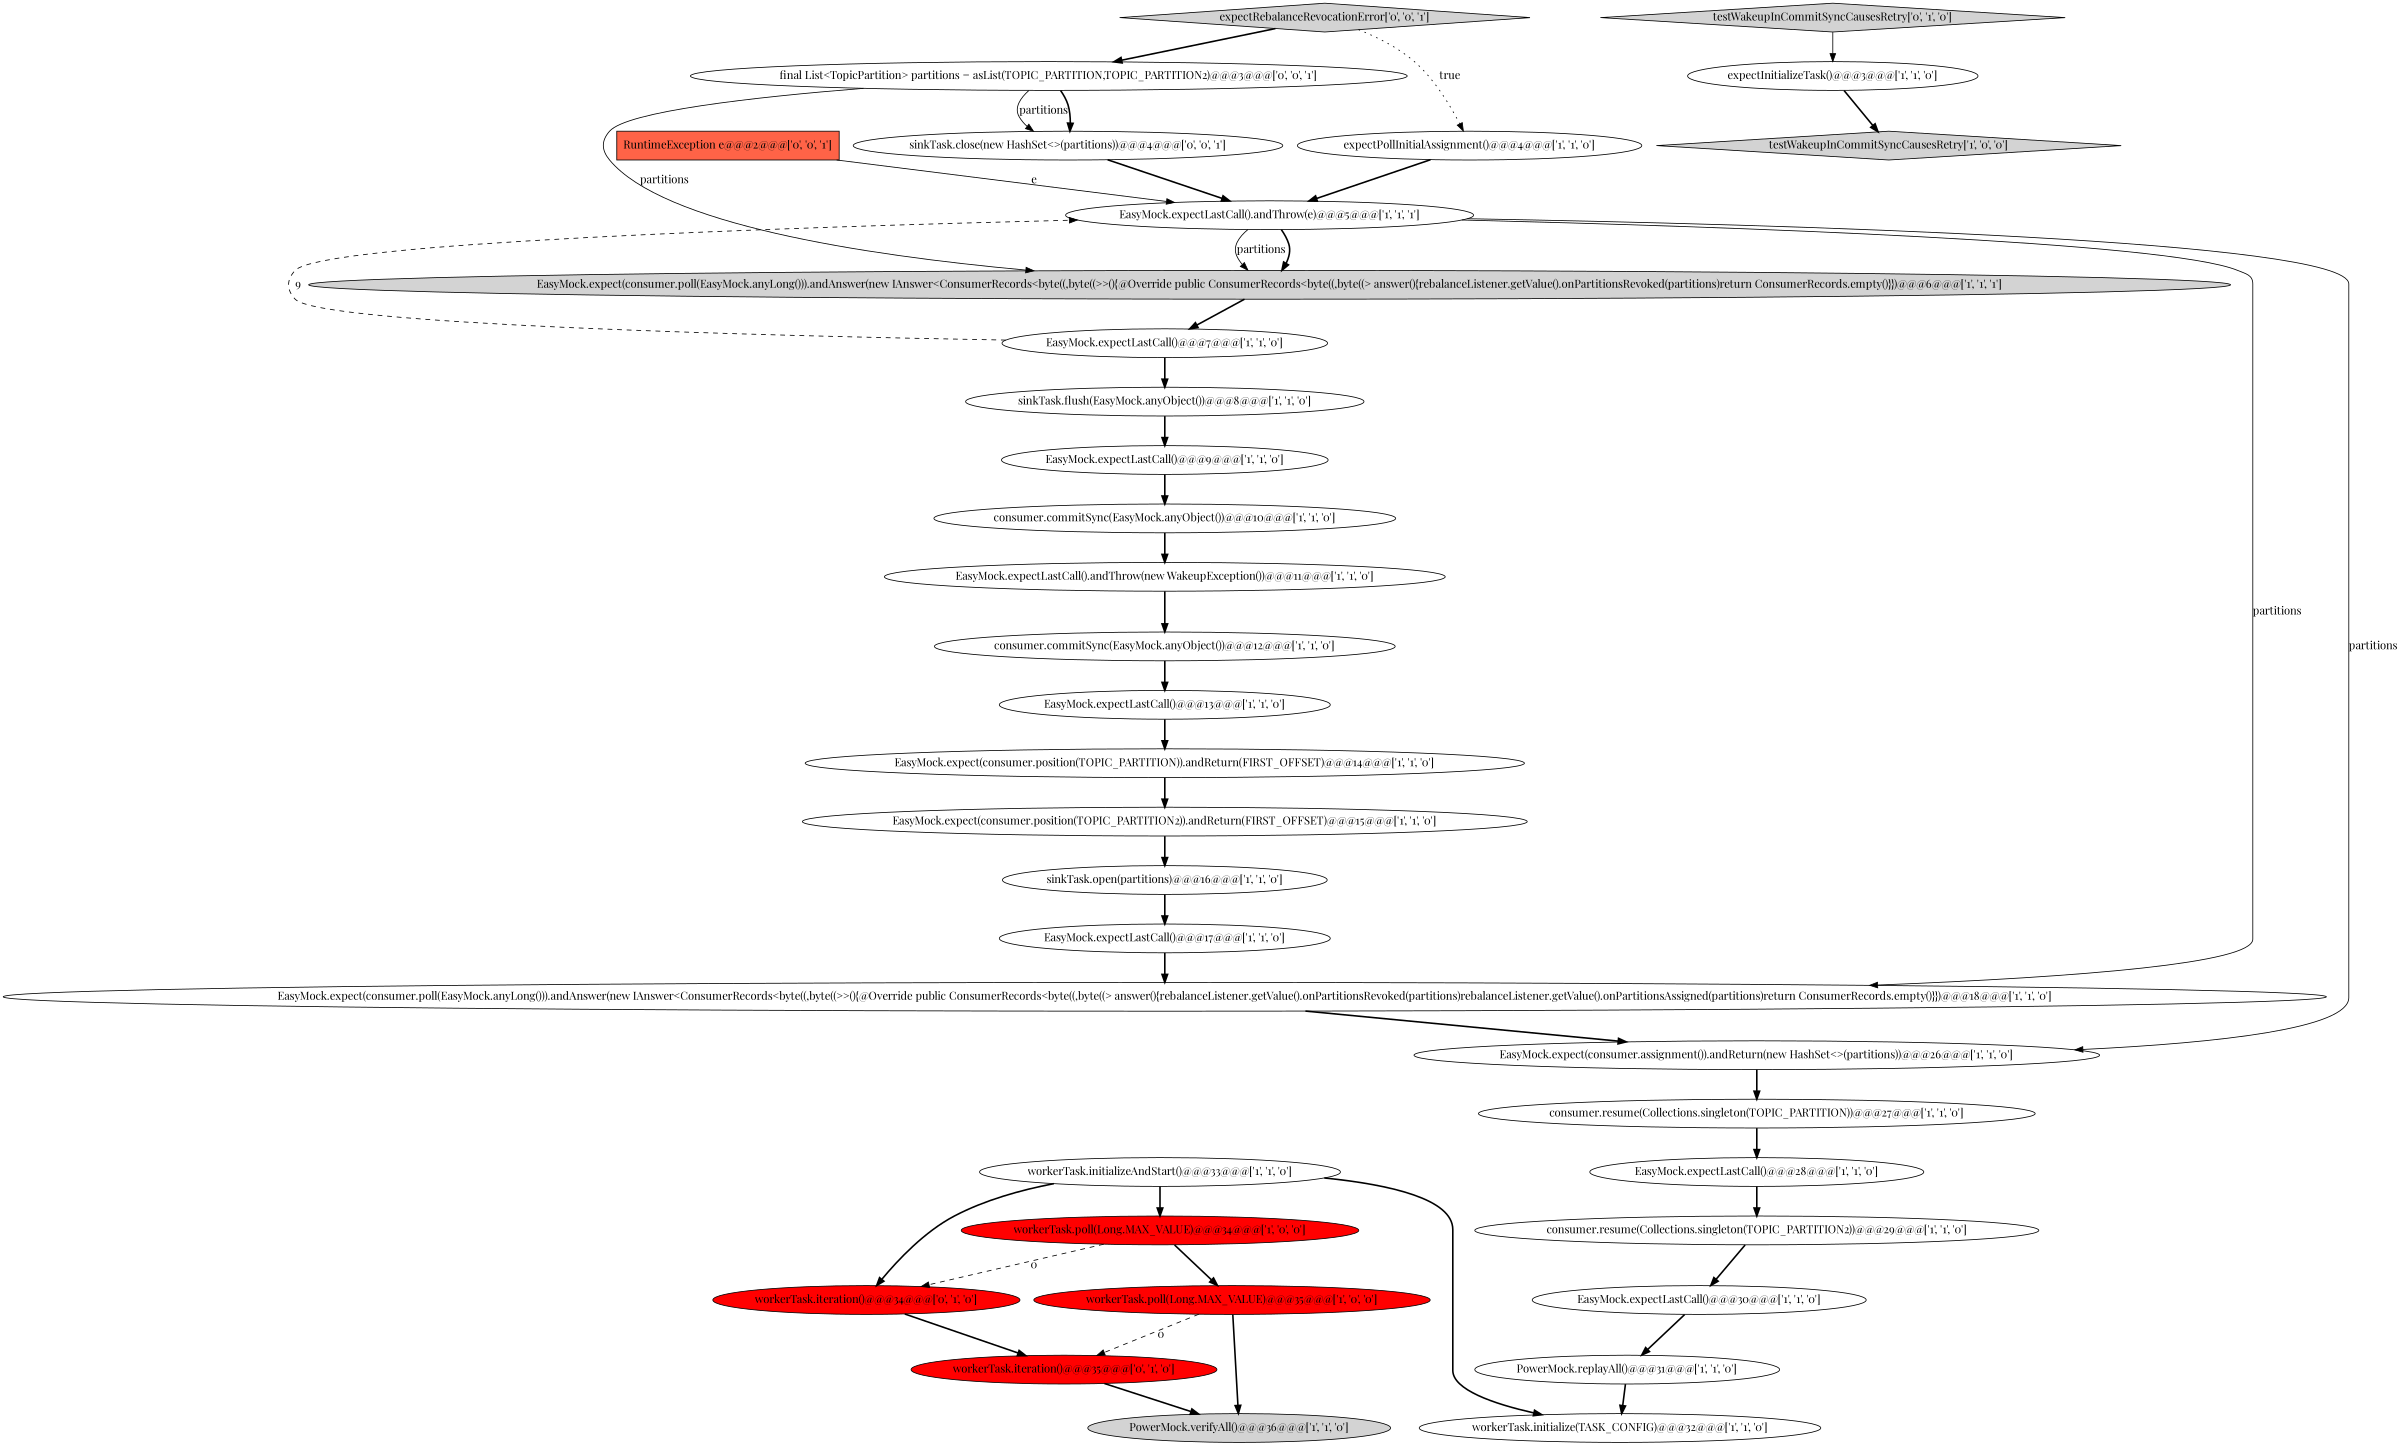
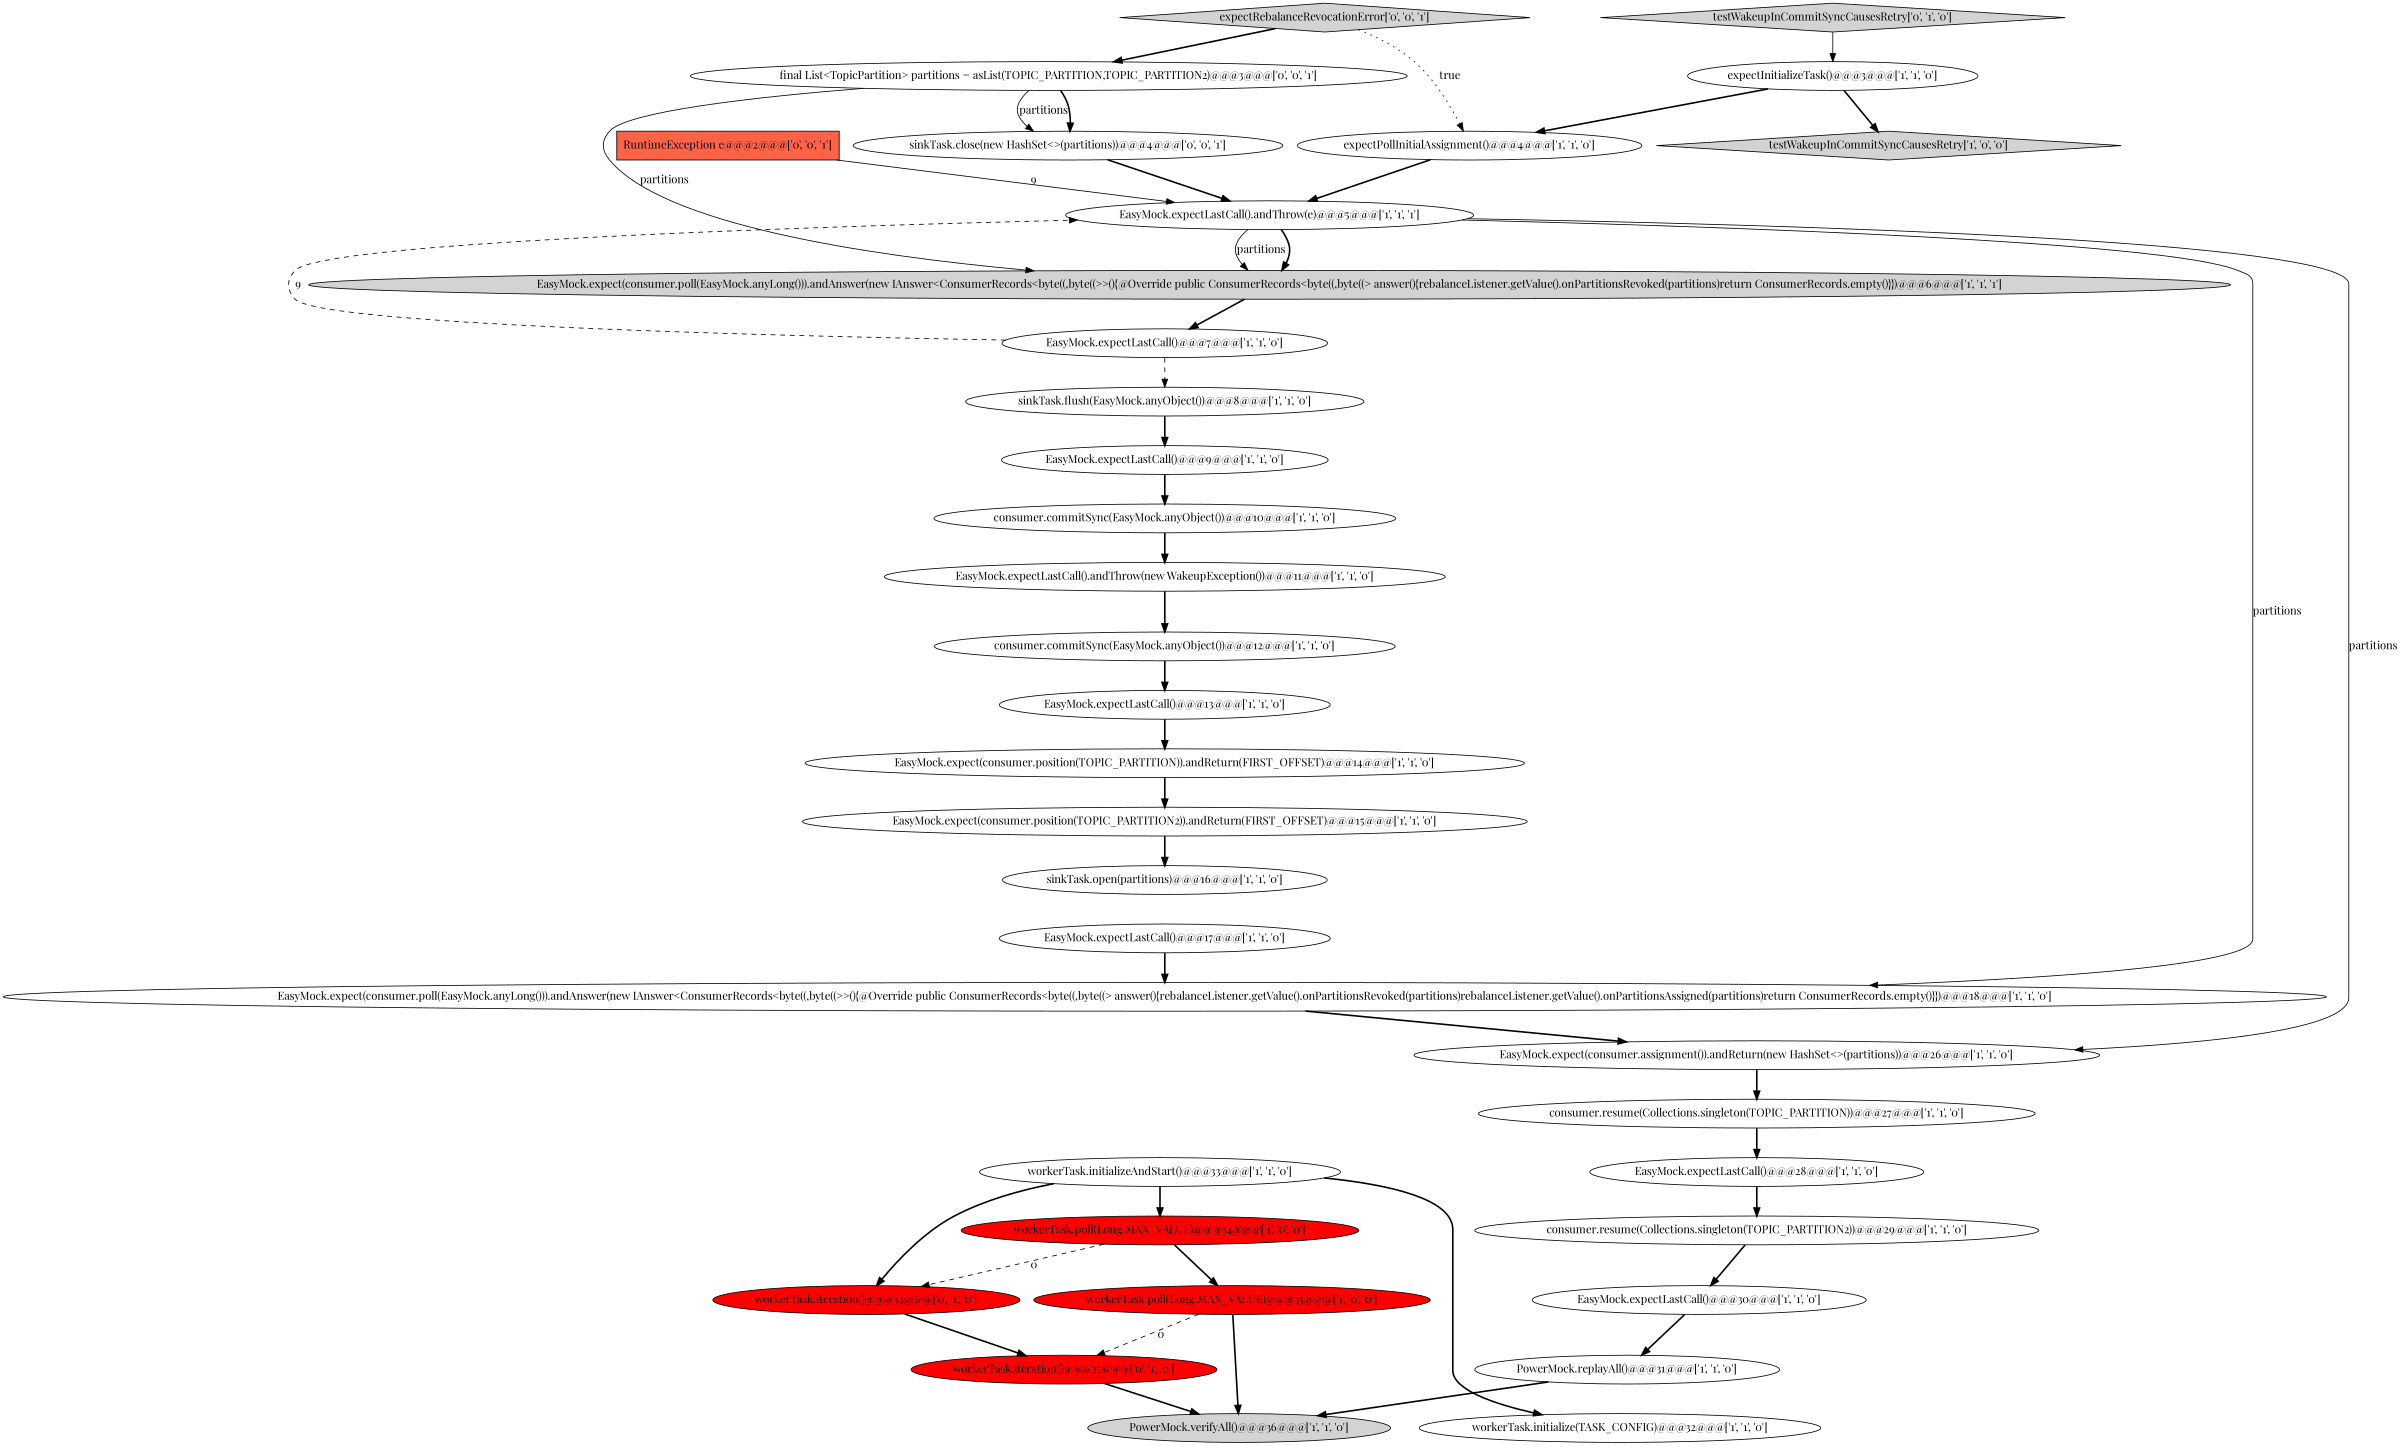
edge "expectInitializeTask()@@@3@@@['1', '1', '0']" -> "expectPollInitialAssignment()@@@4@@@['1', '1', '0']": added
edge "RuntimeException e@@@2@@@['0', '0', '1']" -> "EasyMock.expectLastCall().andThrow(e)@@@5@@@['1', '1', '1']": label "e" -> "9"
edge "EasyMock.expectLastCall()@@@7@@@['1', '1', '0']" -> "sinkTask.flush(EasyMock.anyObject())@@@8@@@['1', '1', '0']": style bold -> dashed
edge "sinkTask.open(partitions)@@@16@@@['1', '1', '0']" -> "EasyMock.expectLastCall()@@@17@@@['1', '1', '0']": removed
edge "PowerMock.replayAll()@@@31@@@['1', '1', '0']" -> "workerTask.initialize(TASK_CONFIG)@@@32@@@['1', '1', '0']": now "PowerMock.replayAll()@@@31@@@['1', '1', '0']" -> "PowerMock.verifyAll()@@@36@@@['1', '1', '0']"
